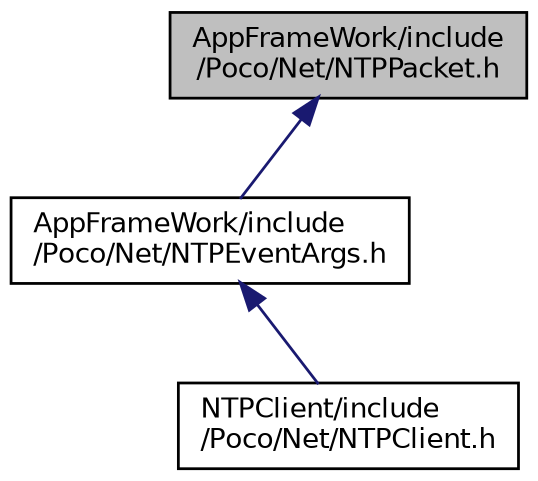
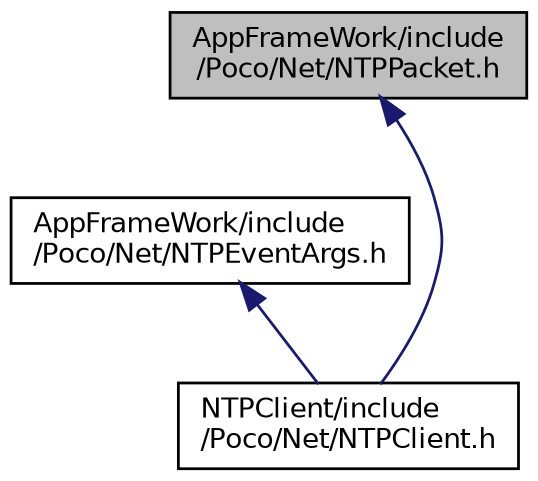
edge "AppFrameWork/include /Poco/Net/NTPEventArgs.h" -> "AppFrameWork/include /Poco/Net/NTPPacket.h": now "NTPClient/include /Poco/Net/NTPClient.h" -> "AppFrameWork/include /Poco/Net/NTPPacket.h"
